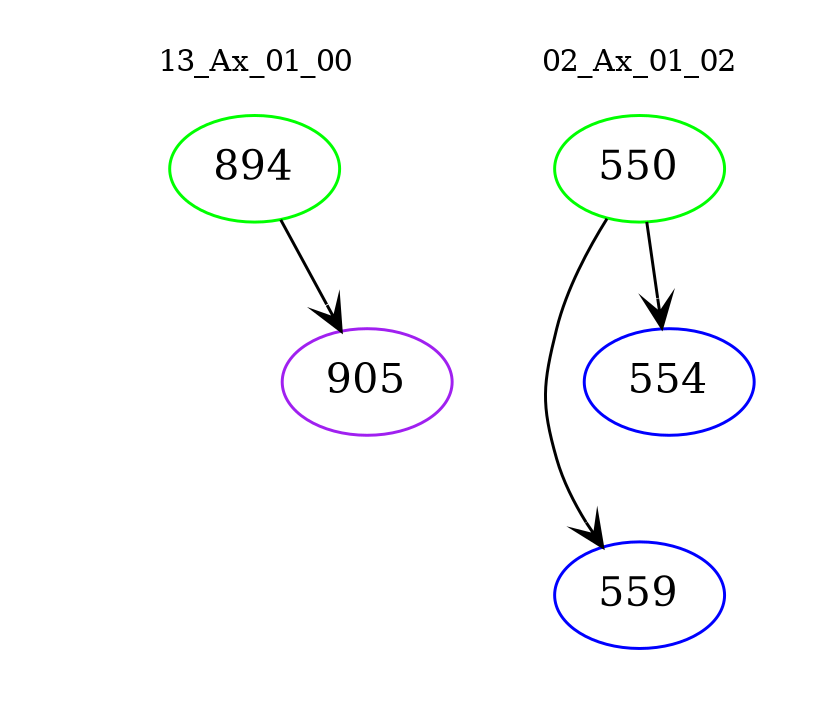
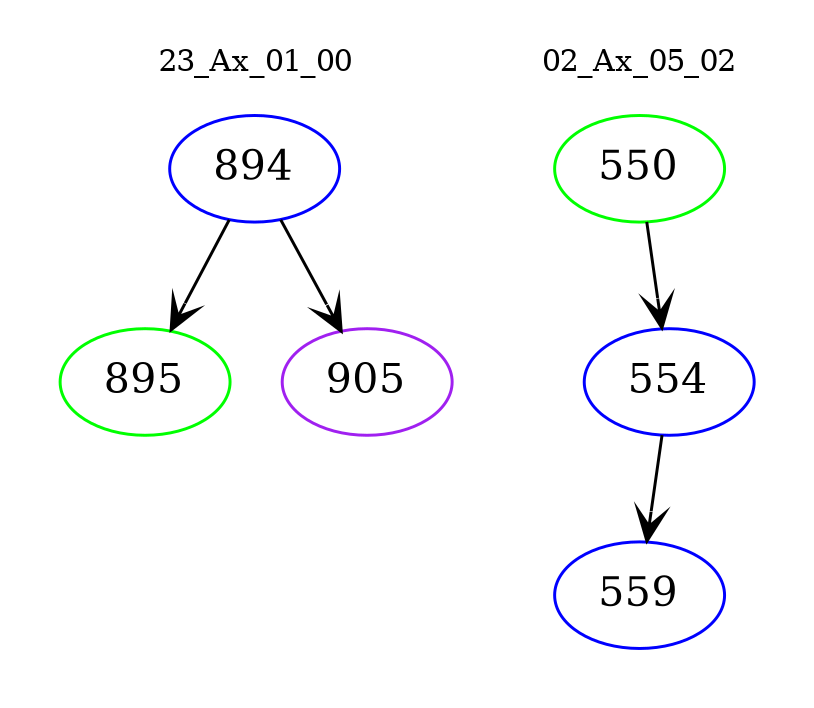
cluster "13_Ax_01_00": label "13_Ax_01_00" -> "23_Ax_01_00"
cluster "02_Ax_01_02": label "02_Ax_01_02" -> "02_Ax_05_02"
node "894": color green -> blue
edge "550" -> "559": now "554" -> "559"
node "895": added
